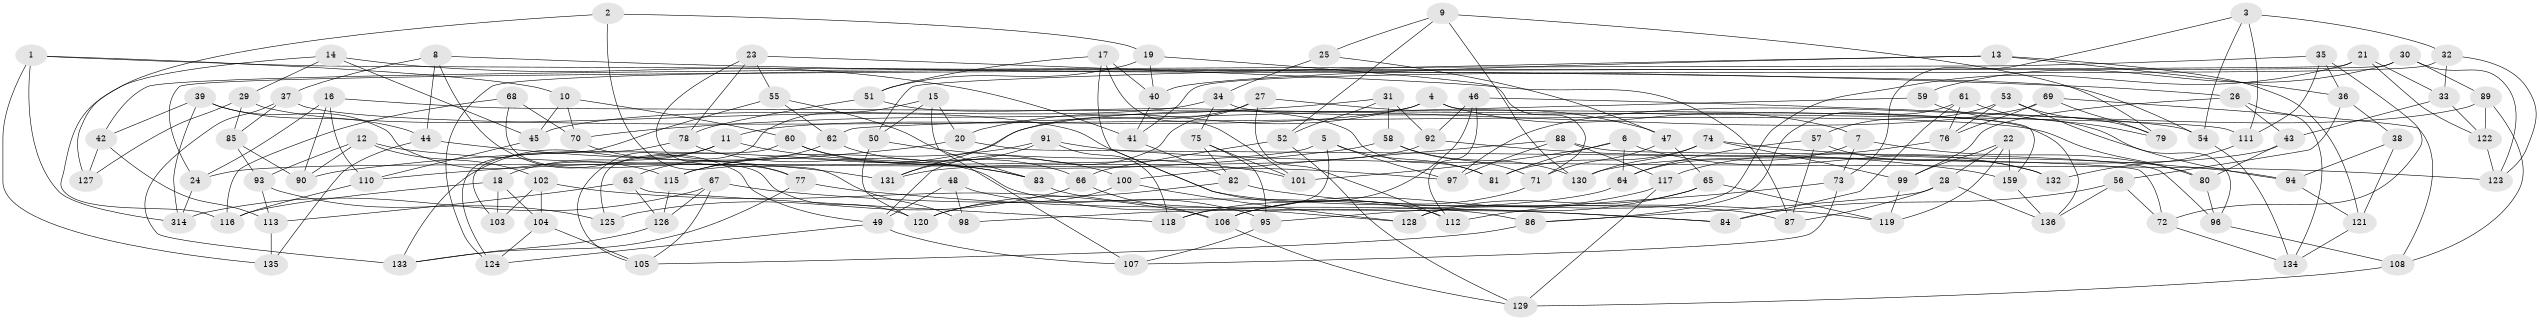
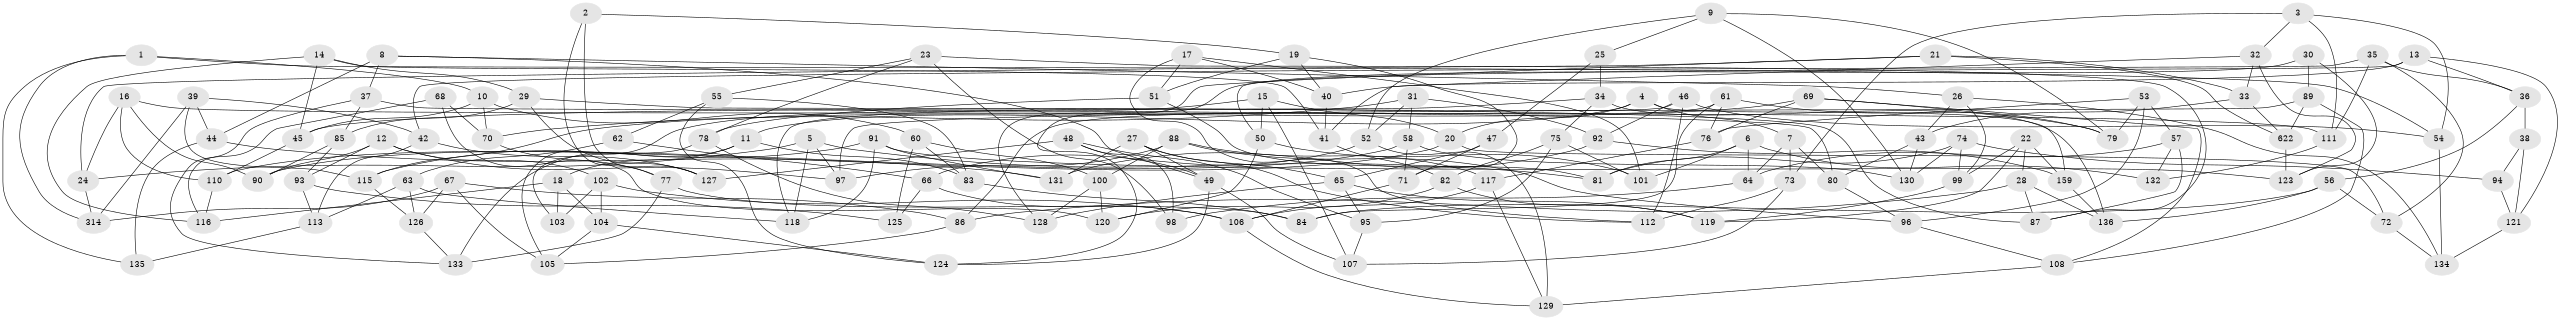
node "59": removed
edge "27" -- "47": now "27" -- "65"
node "122": label "122" -> "622"
edge "48" -- "127": added
